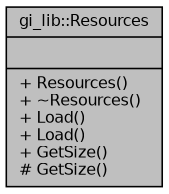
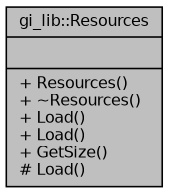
node "gi_lib::Resources": text "# GetSize()" -> "# Load()"
